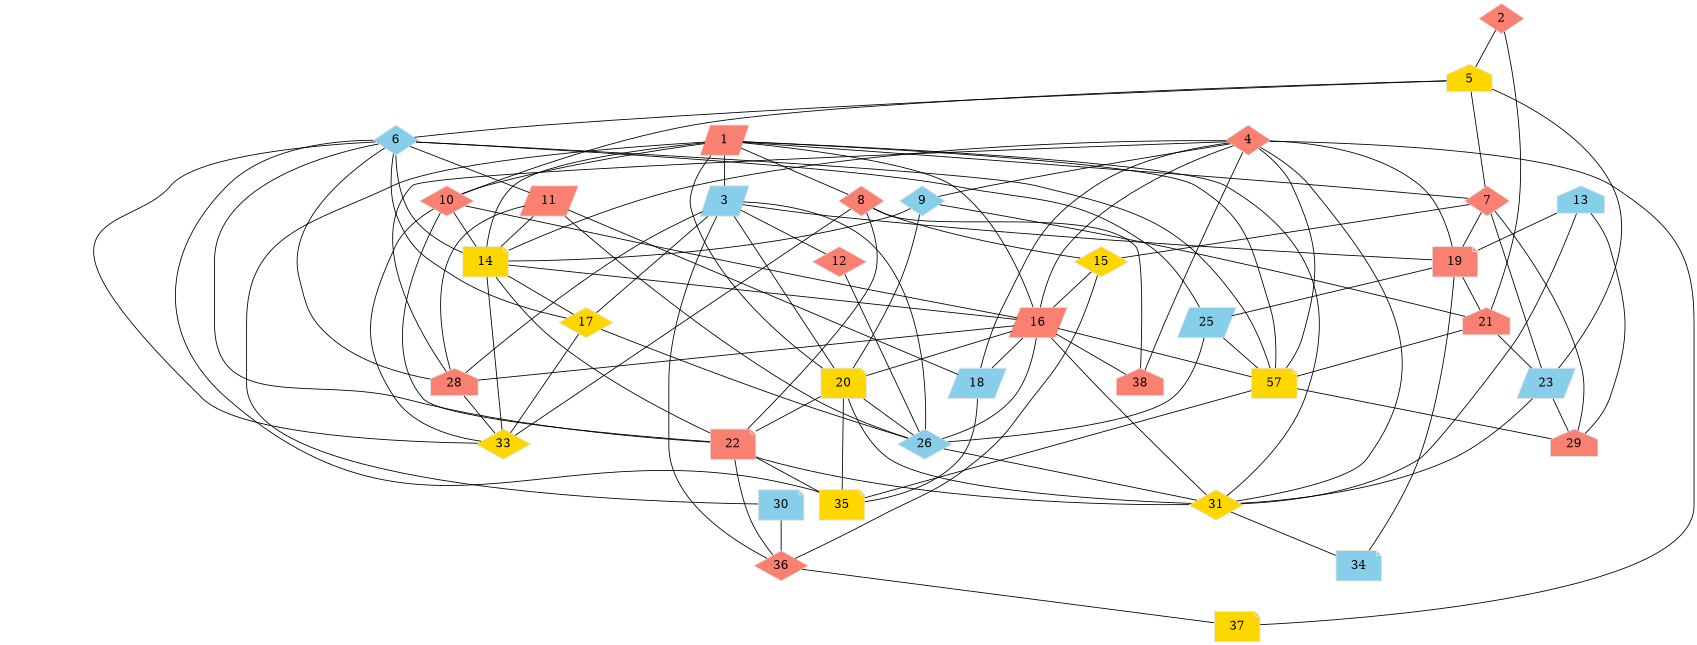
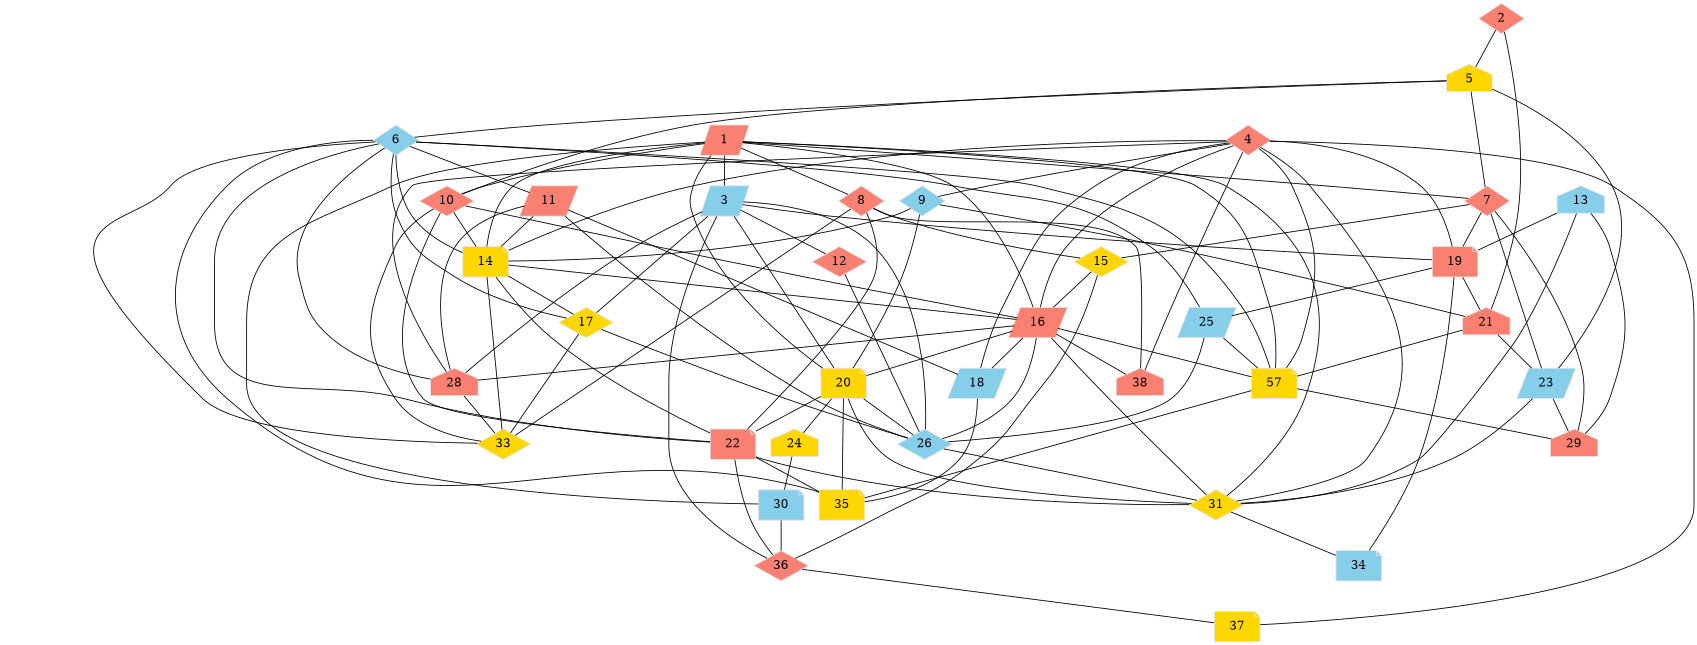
node "24": added
